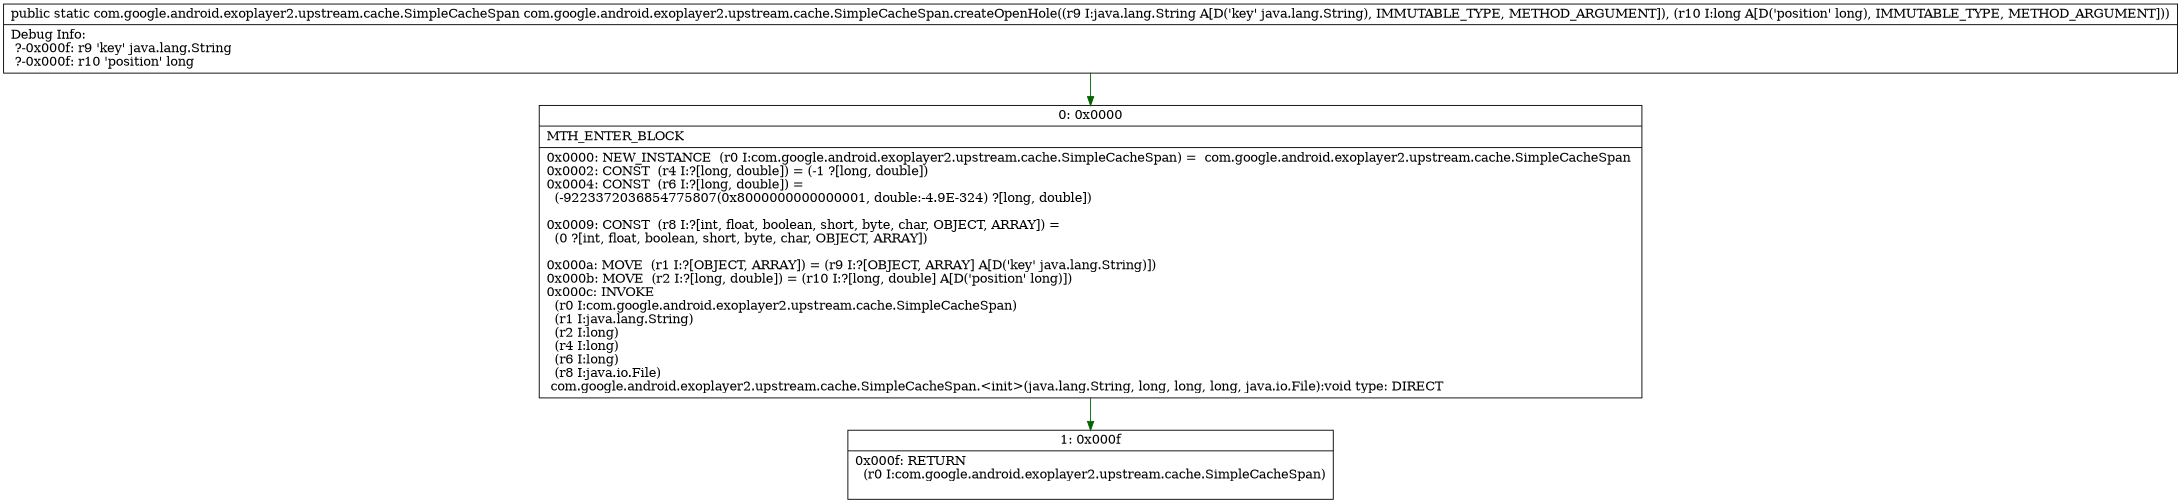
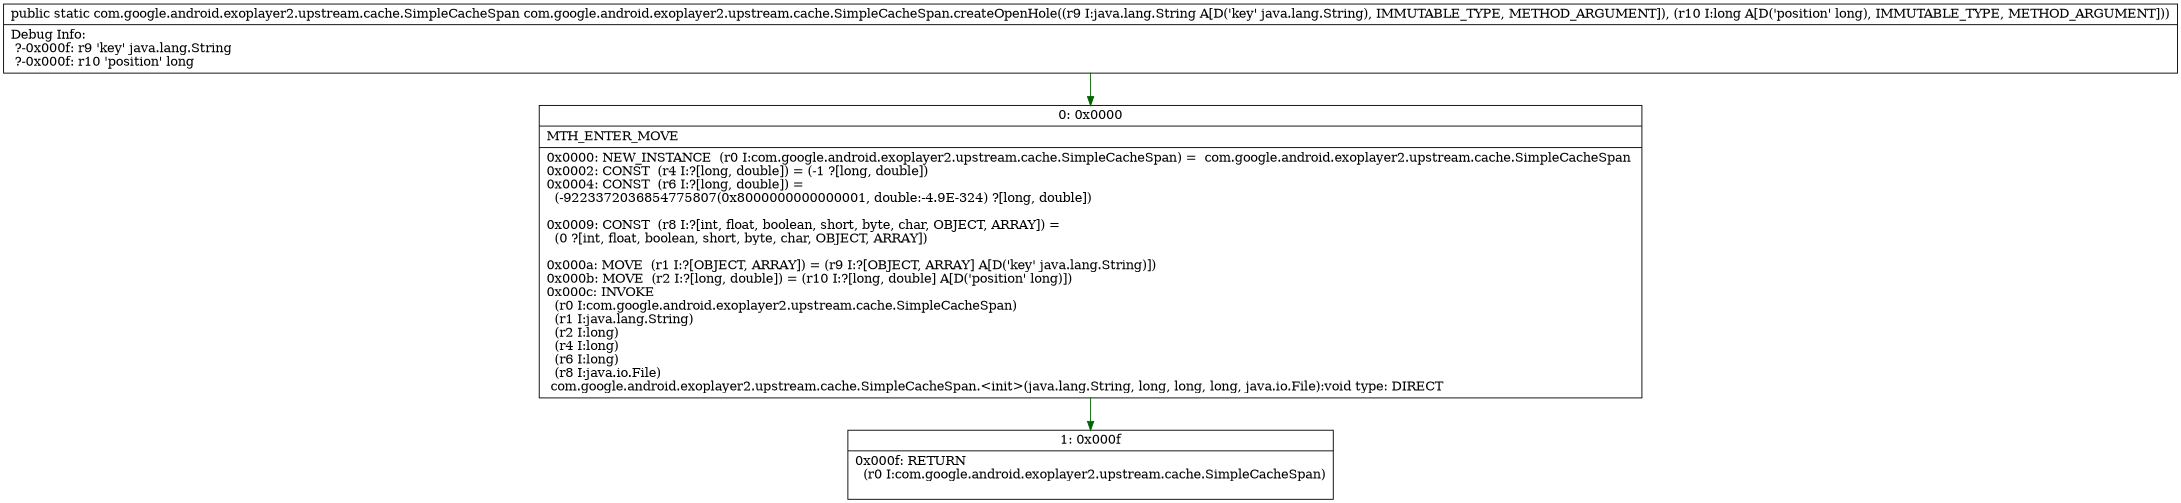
node "0: 0x0000": text "MTH_ENTER_BLOCK" -> "MTH_ENTER_MOVE"
